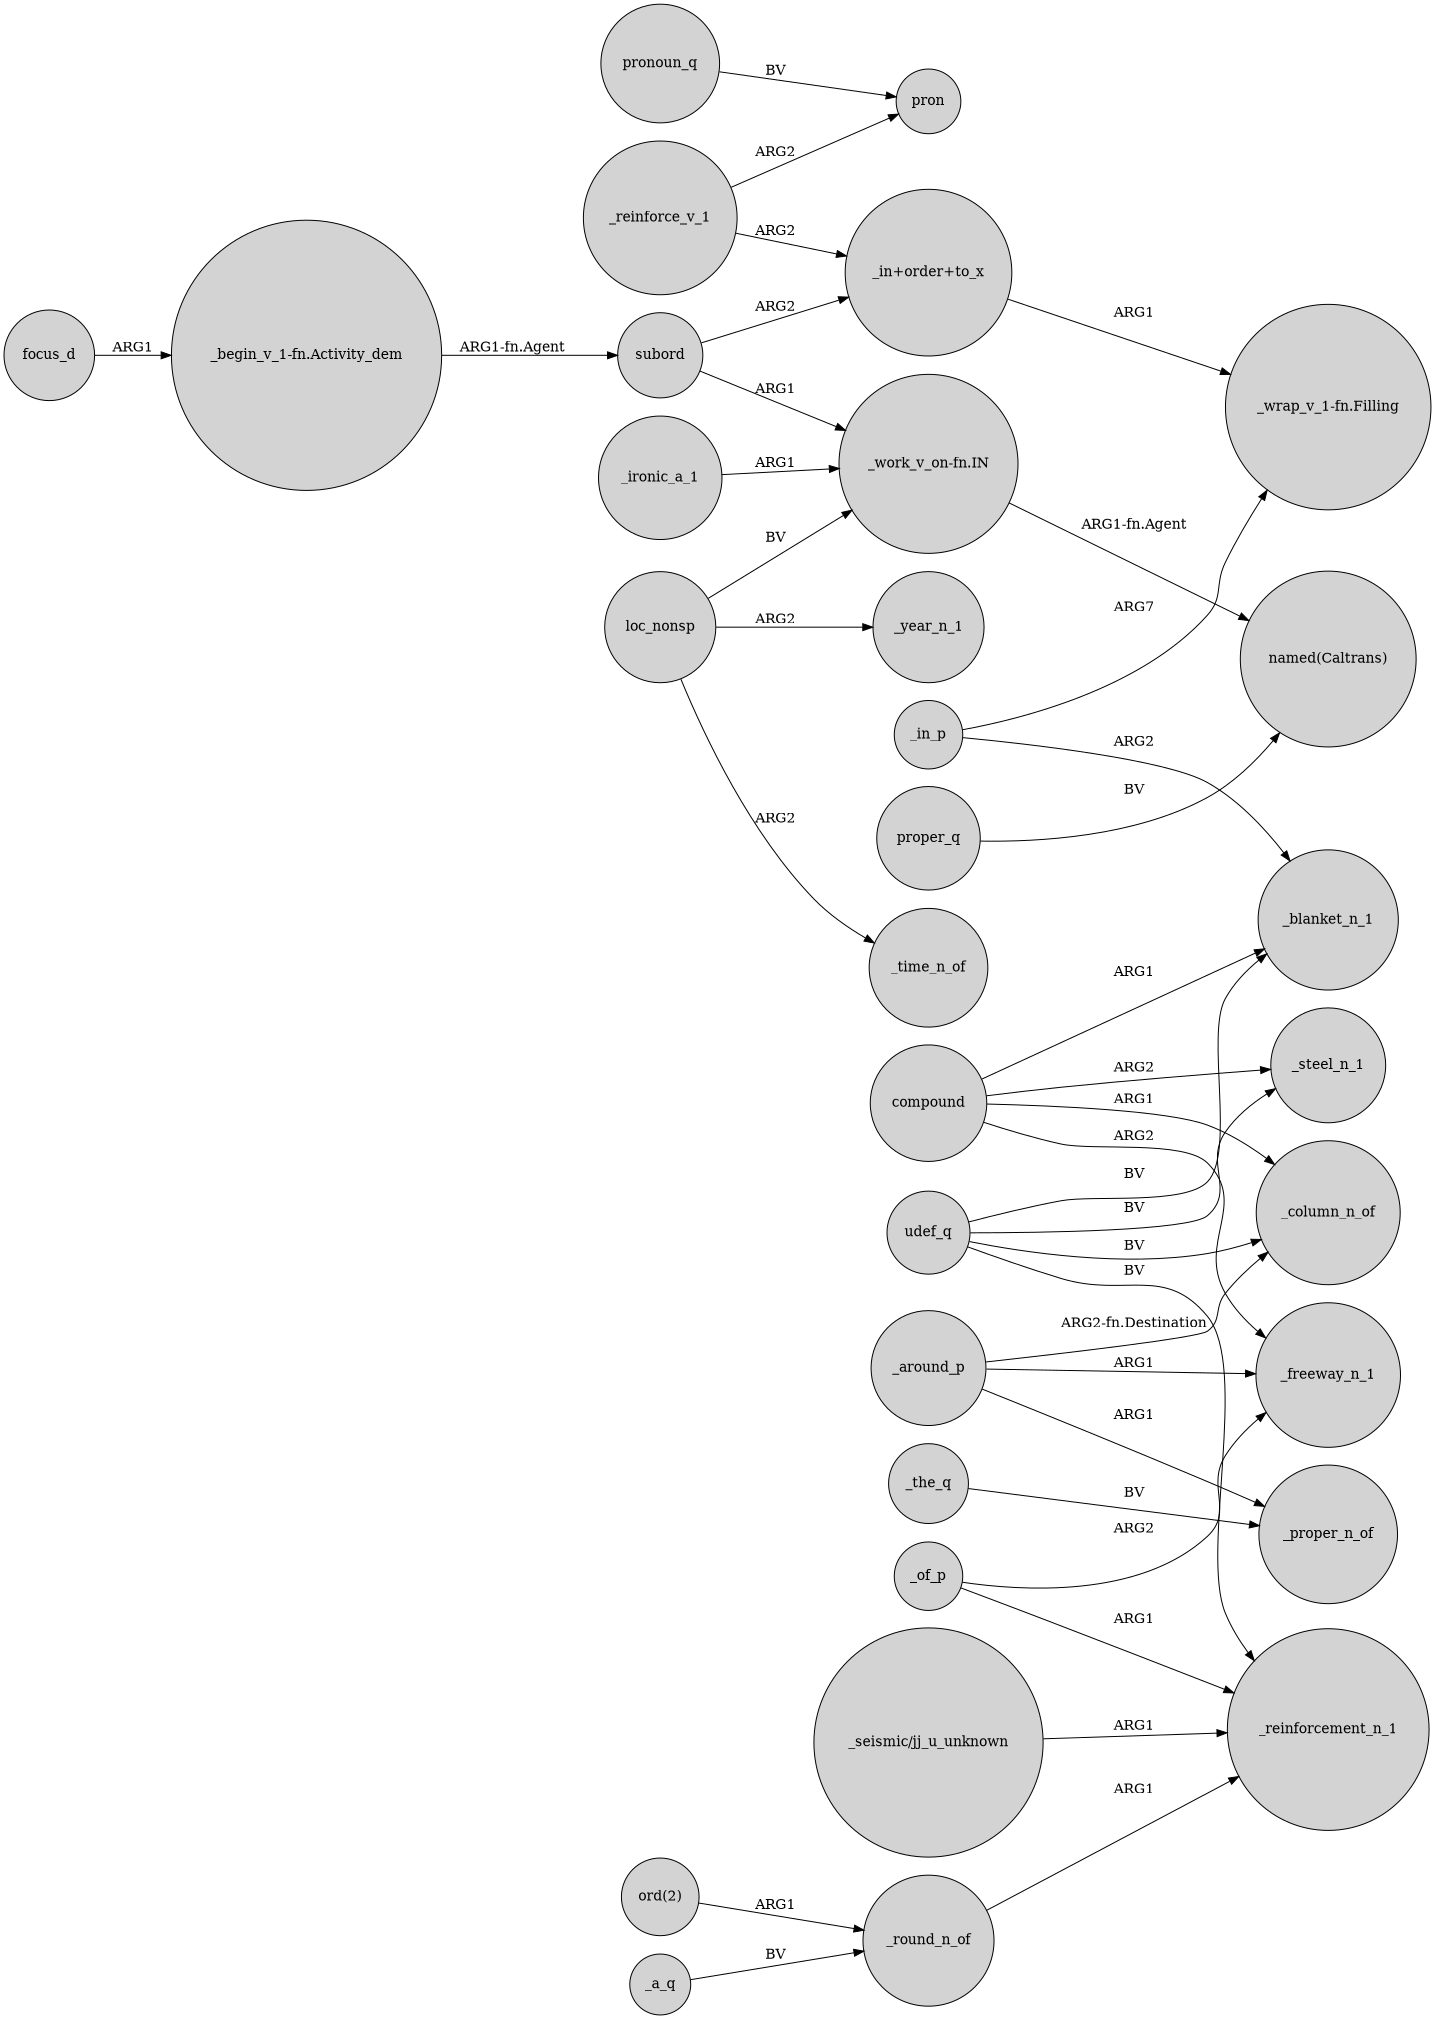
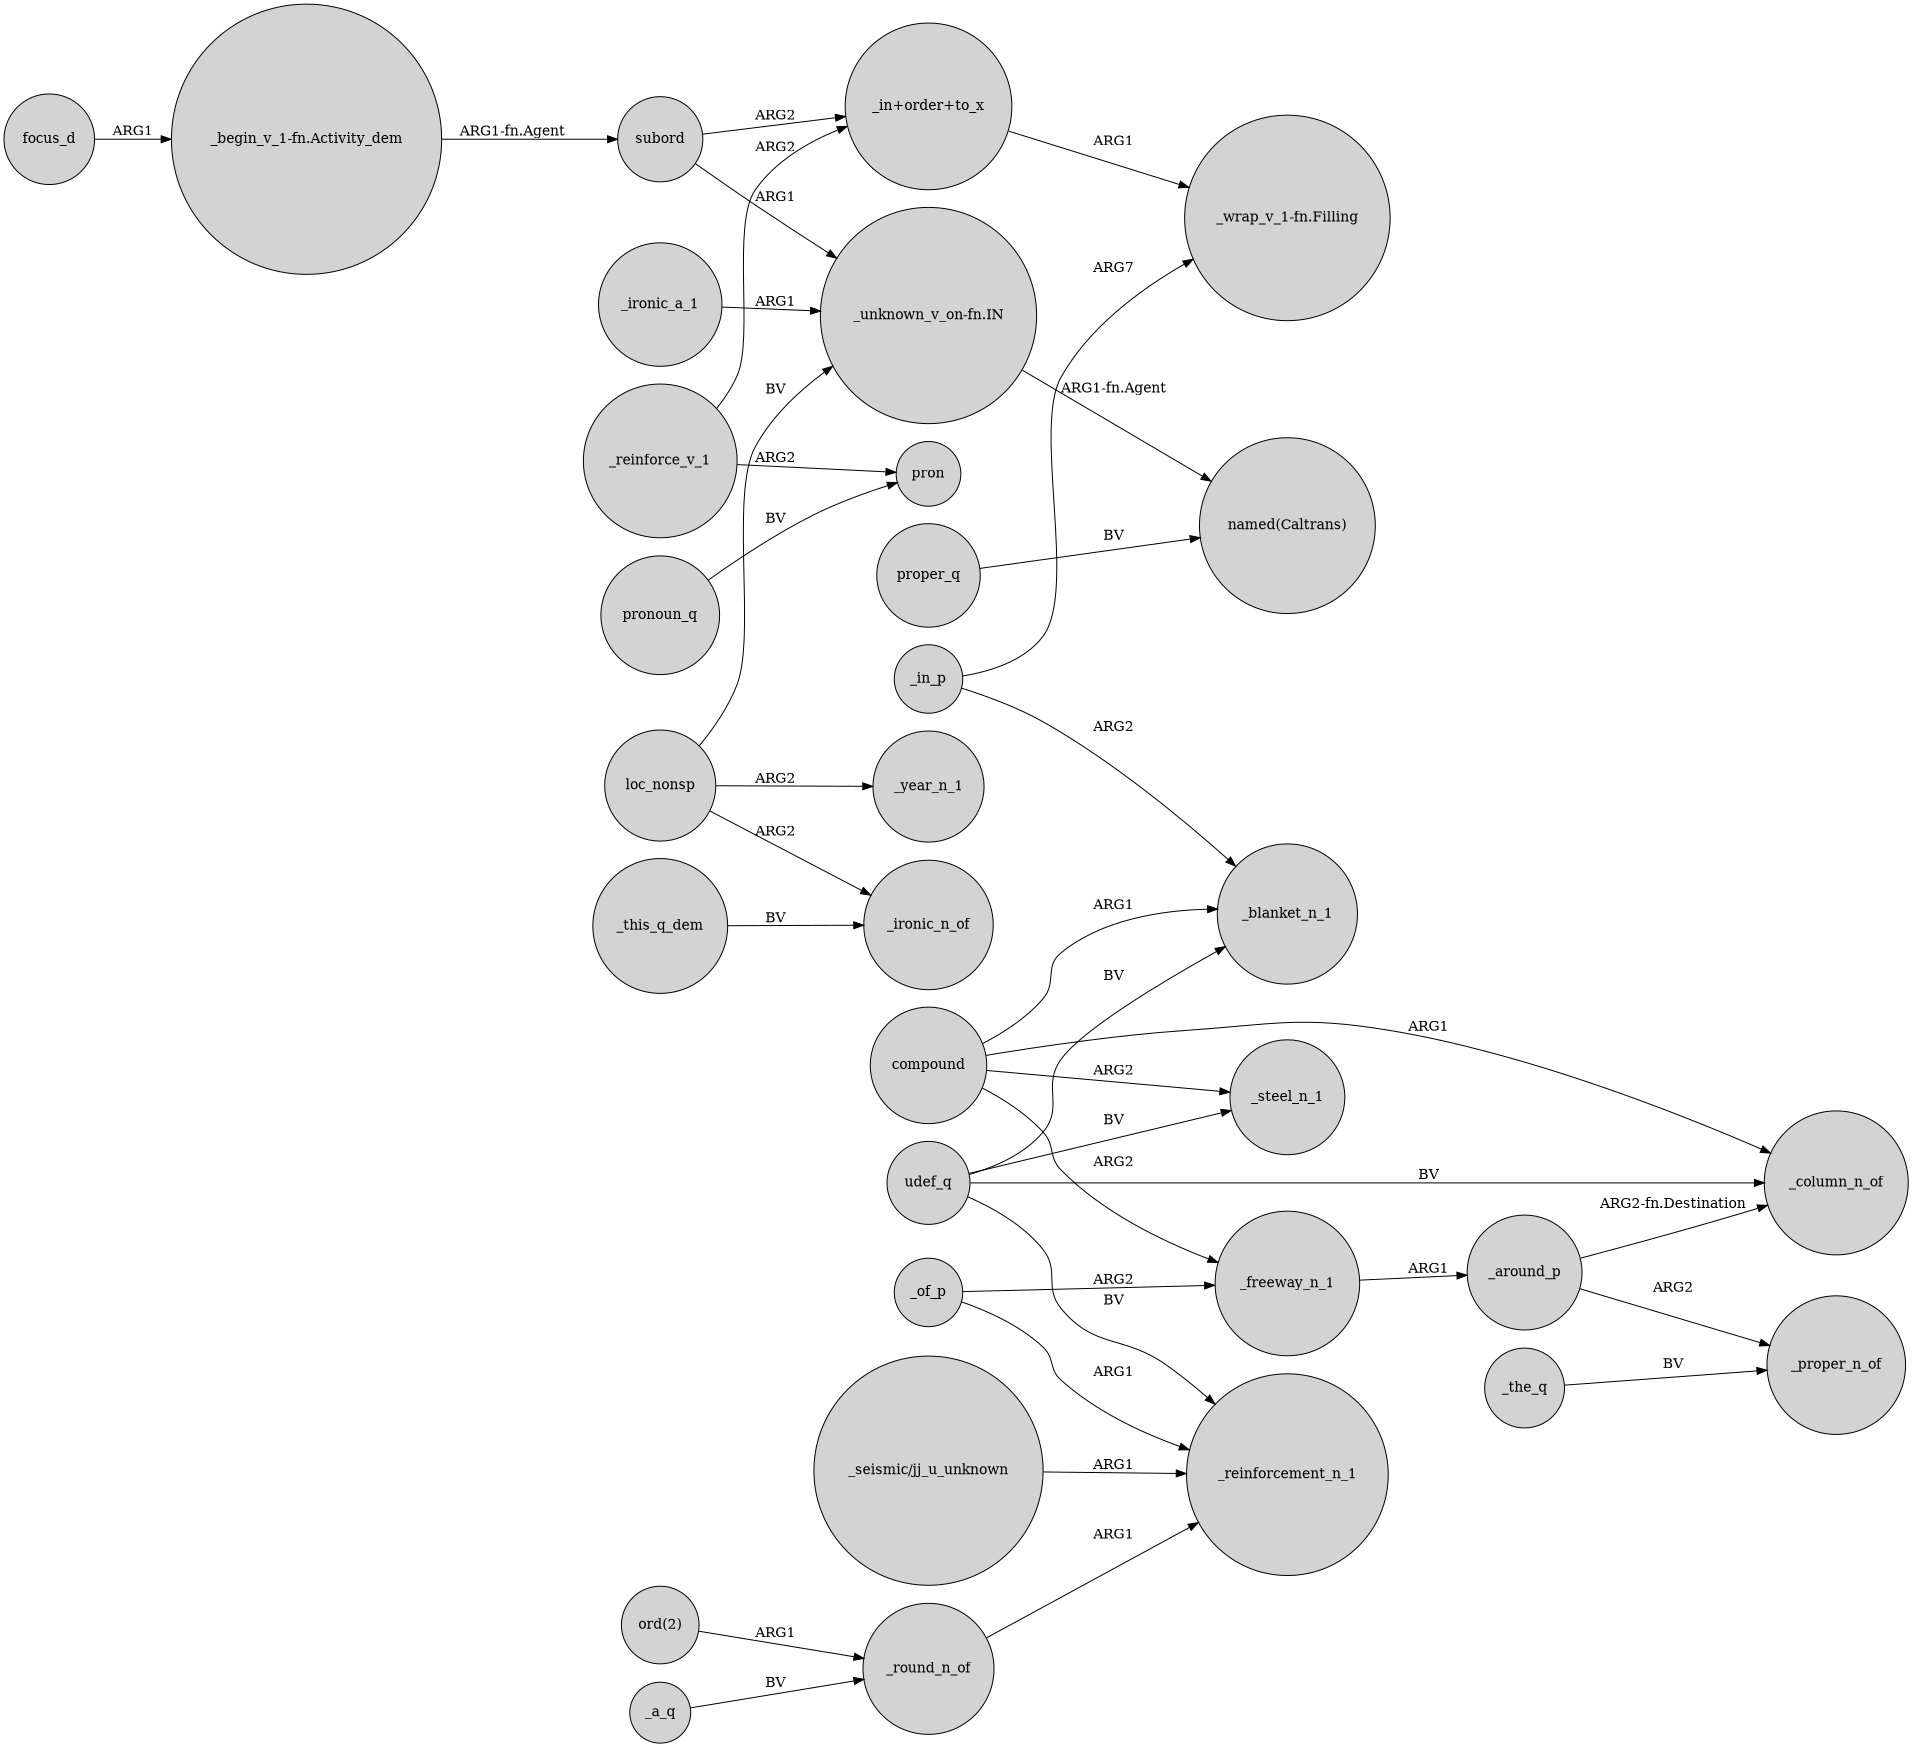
node "_work_v_on-fn.IN": label "_work_v_on-fn.IN" -> "_unknown_v_on-fn.IN"
node "_this_q_dem": added
node "_time_n_of": label "_time_n_of" -> "_ironic_n_of"
edge "_around_p" -> "_freeway_n_1": reversed
edge "_around_p" -> "_proper_n_of": label "ARG1" -> "ARG2"
